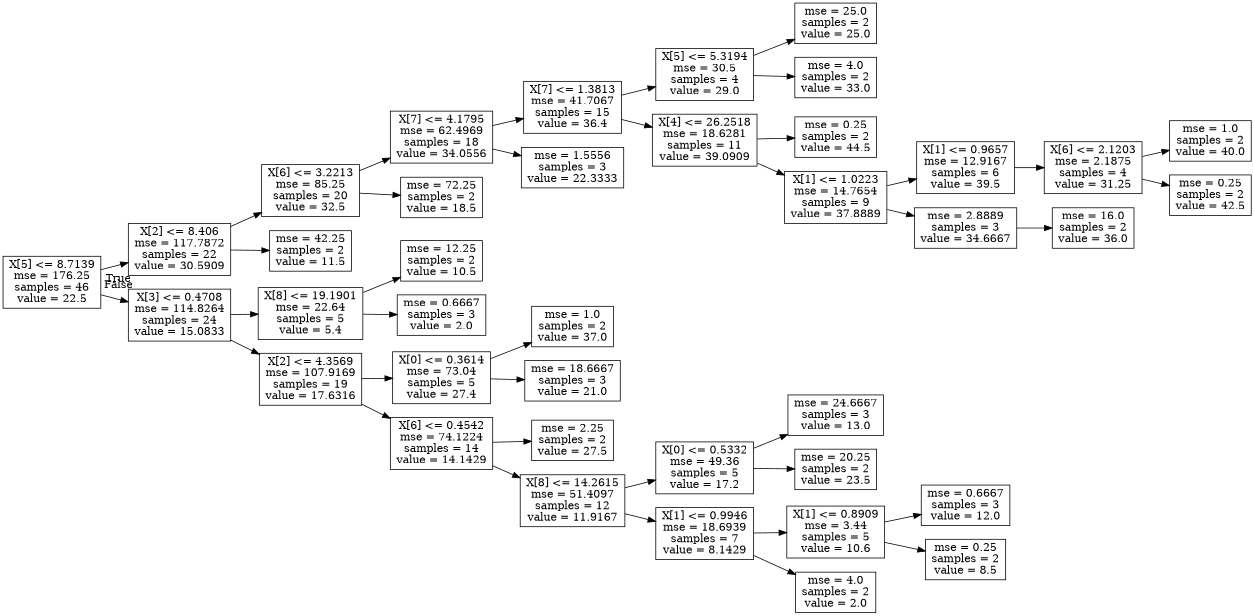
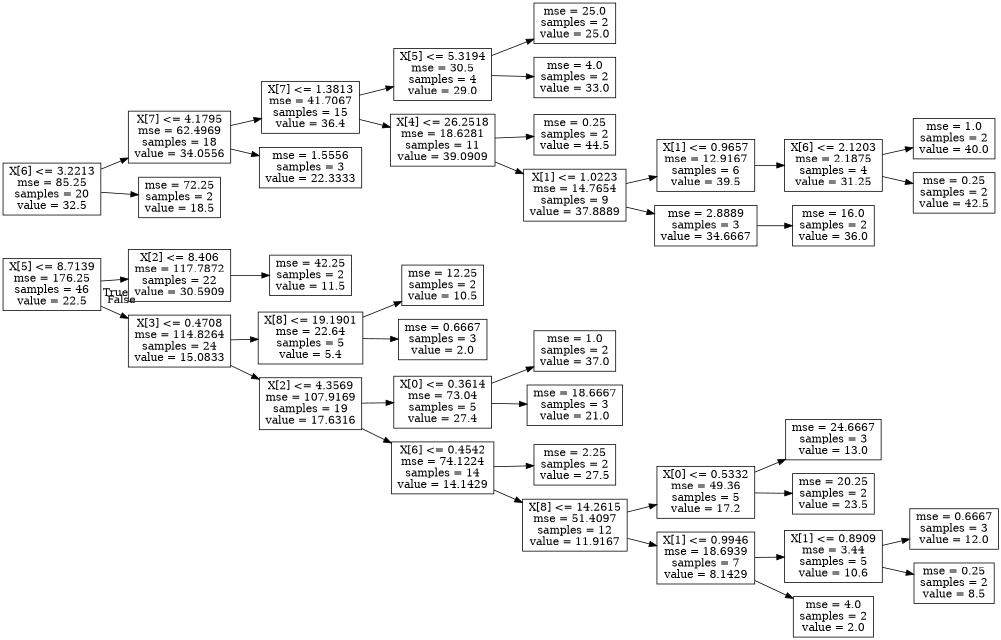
edge "X[2] <= 8.406 mse = 117.7872 samples = 22 value = 30.5909" -> "X[6] <= 3.2213 mse = 85.25 samples = 20 value = 32.5": removed
